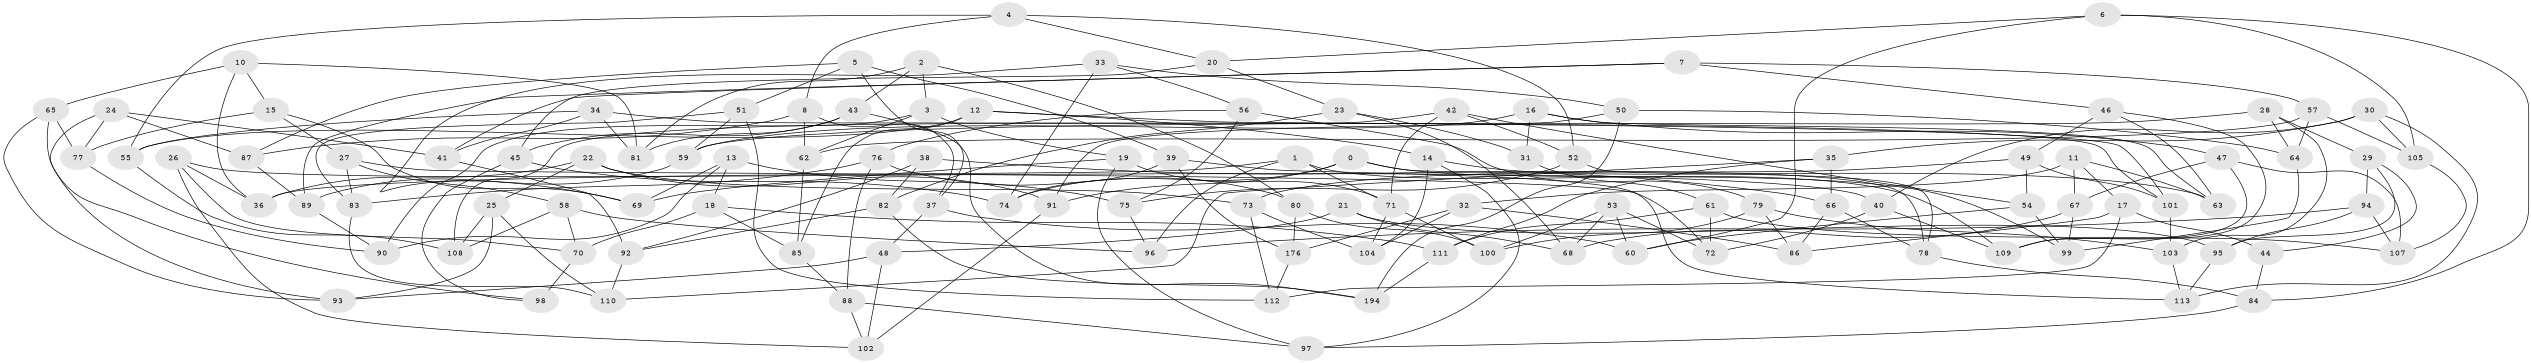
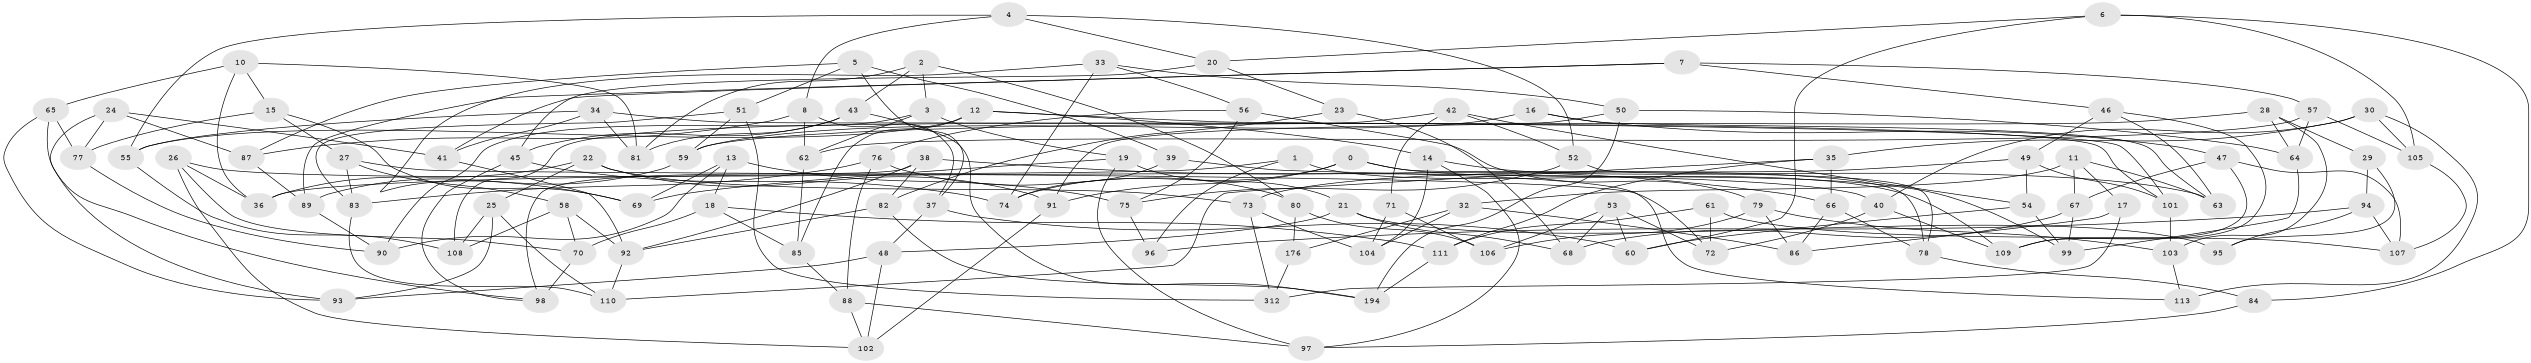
node "31": removed
edge "38" -- "98": added
edge "19" -- "71": now "19" -- "21"
edge "1" -- "71": removed
edge "39" -- "176": removed
edge "58" -- "96": now "58" -- "92"
node "100": label "100" -> "106"
node "44": removed
edge "95" -- "113": removed
node "112": label "112" -> "312"
